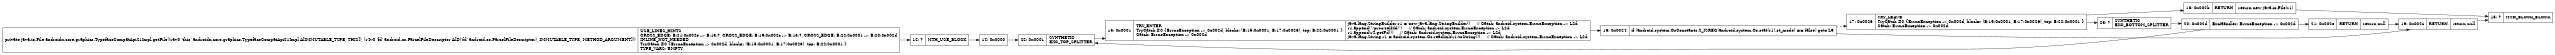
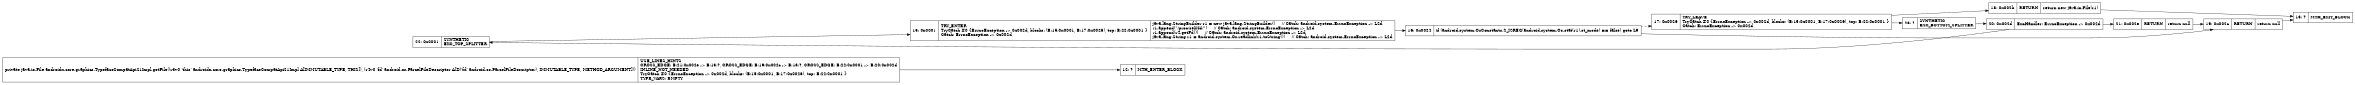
node "13: ?": text "MTH_BLOCK_BLOCK" -> "MTH_EXIT_BLOCK"
node "12: ?": text "MTH_USE_BLOCK" -> "MTH_ENTER_BLOCK"
node "14: 0x0000": removed
